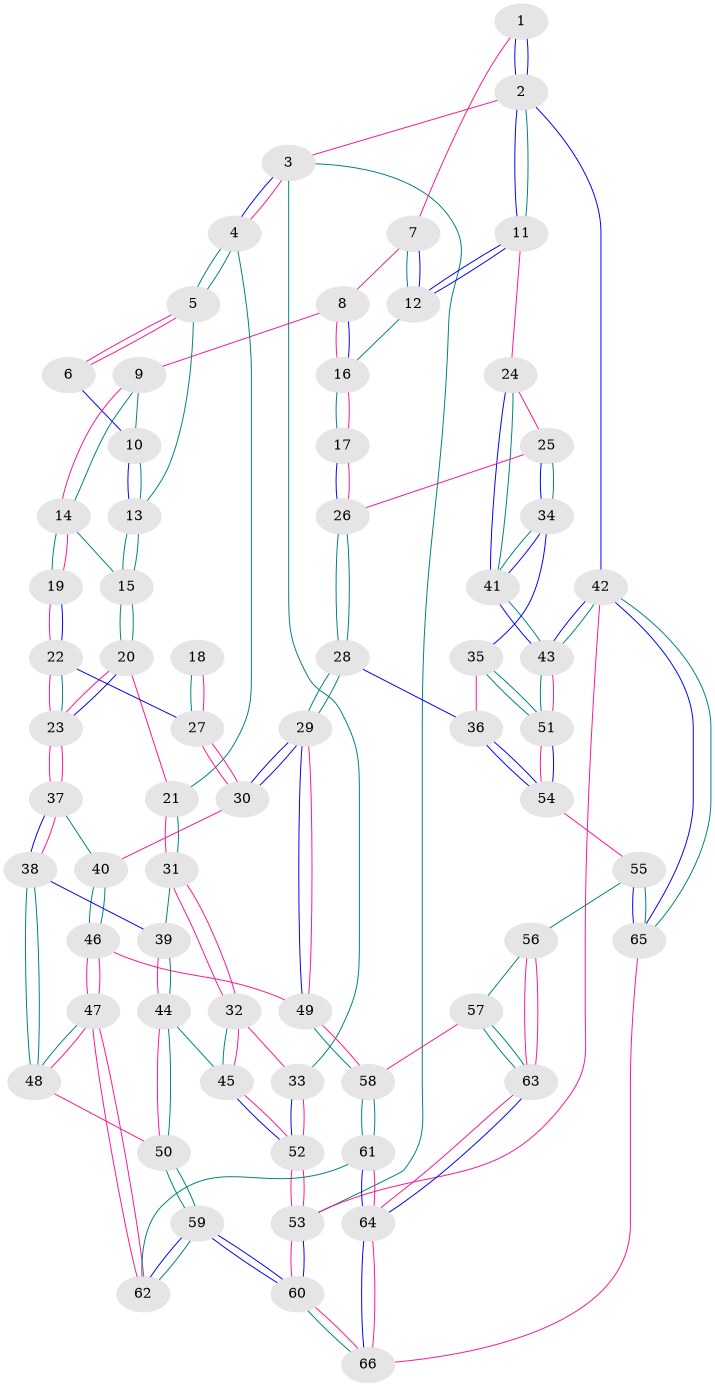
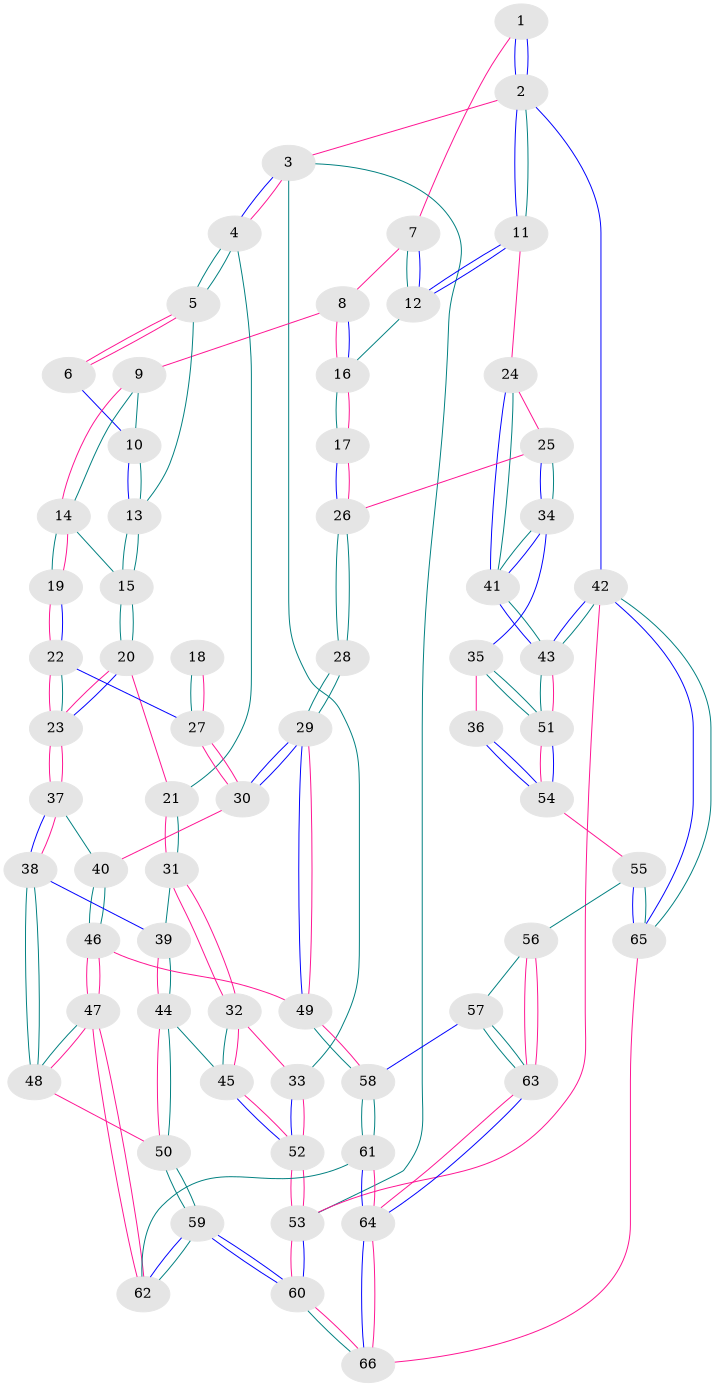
edge "28" -- "36": removed
edge "57" -- "58": color deeppink -> blue
